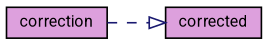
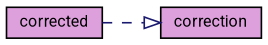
edge "correction" -> "corrected": reversed
